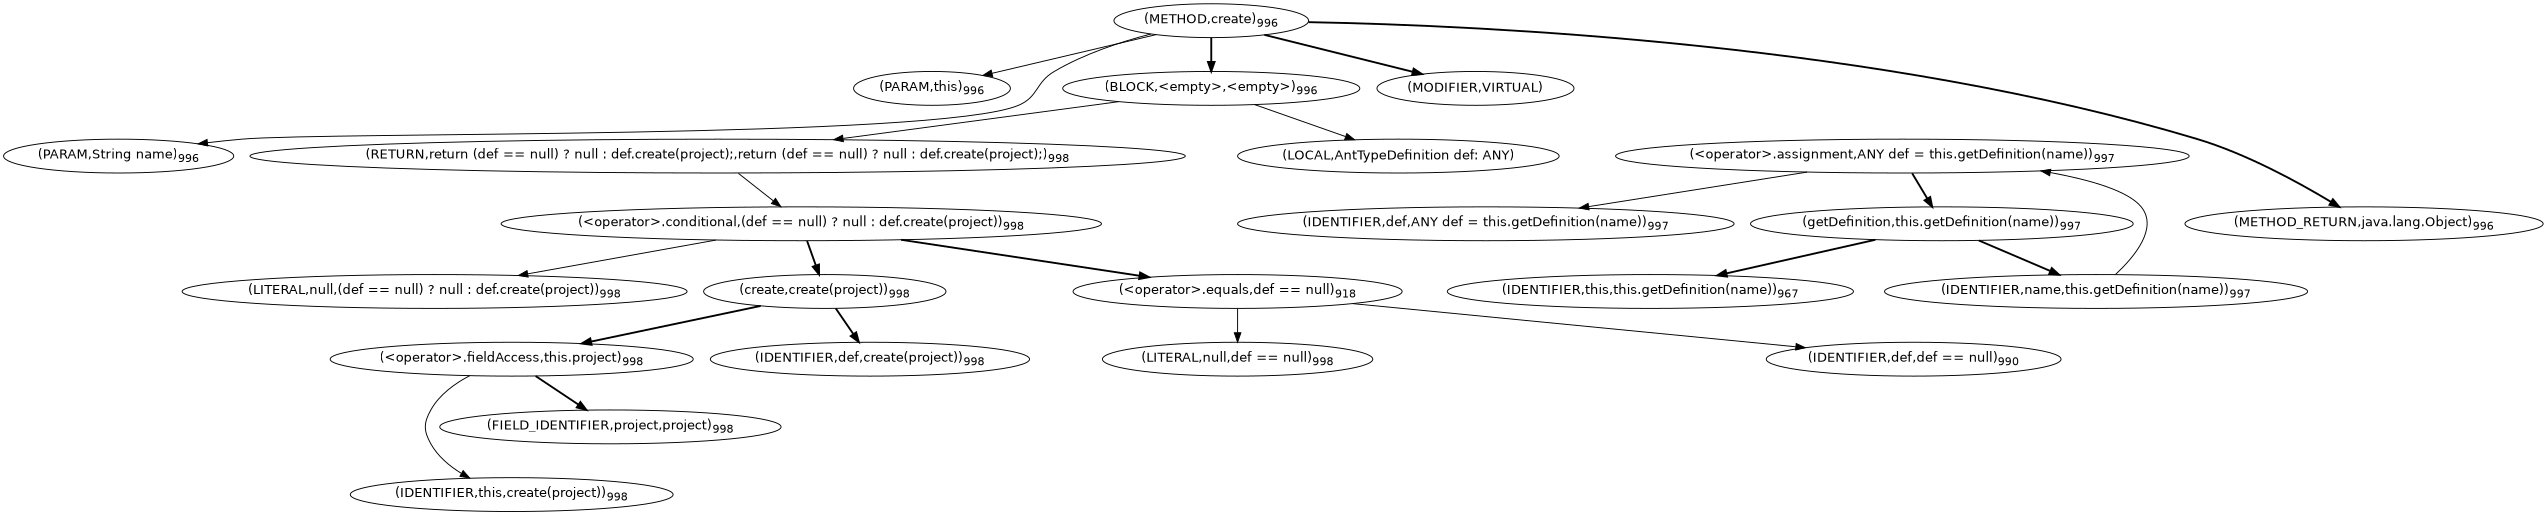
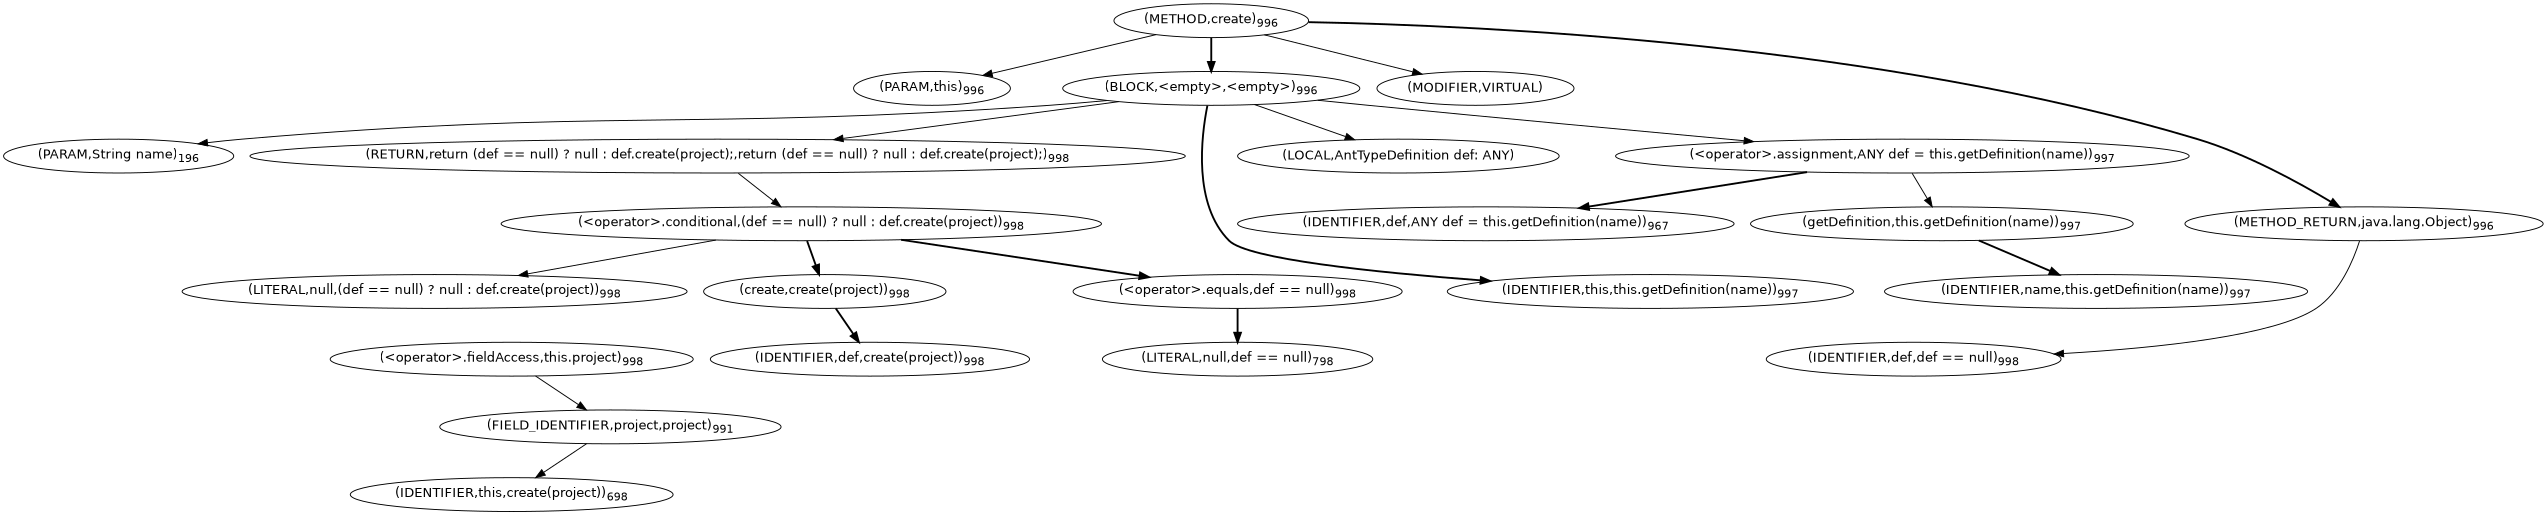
edge "(METHOD,create)" -> "(MODIFIER,VIRTUAL)": style bold -> solid
edge "(METHOD,create)" -> "(PARAM,String name)": now "(BLOCK,<empty>,<empty>)" -> "(PARAM,String name)"
node "(PARAM,String name)": text "996" -> "196"
edge "(<operator>.assignment,ANY def = this.getDefinition(name))" -> "(getDefinition,this.getDefinition(name))": style bold -> solid
edge "(<operator>.assignment,ANY def = this.getDefinition(name))" -> "(IDENTIFIER,def,ANY def = this.getDefinition(name))": style solid -> bold
edge "(IDENTIFIER,name,this.getDefinition(name))" -> "(<operator>.assignment,ANY def = this.getDefinition(name))": now "(BLOCK,<empty>,<empty>)" -> "(<operator>.assignment,ANY def = this.getDefinition(name))"
node "(IDENTIFIER,def,ANY def = this.getDefinition(name))": text "997" -> "967"
edge "(getDefinition,this.getDefinition(name))" -> "(IDENTIFIER,this,this.getDefinition(name))": now "(BLOCK,<empty>,<empty>)" -> "(IDENTIFIER,this,this.getDefinition(name))"
node "(<operator>.equals,def == null)": text "918" -> "998"
node "(IDENTIFIER,this,this.getDefinition(name))": text "967" -> "997"
edge "(<operator>.equals,def == null)" -> "(LITERAL,null,def == null)": style solid -> bold
edge "(create,create(project))" -> "(<operator>.fieldAccess,this.project)": removed
edge "(<operator>.equals,def == null)" -> "(IDENTIFIER,def,def == null)": now "(METHOD_RETURN,java.lang.Object)" -> "(IDENTIFIER,def,def == null)"
node "(LITERAL,null,def == null)": text "998" -> "798"
node "(IDENTIFIER,def,def == null)": text "990" -> "998"
edge "(<operator>.fieldAccess,this.project)" -> "(FIELD_IDENTIFIER,project,project)": style bold -> solid
edge "(<operator>.fieldAccess,this.project)" -> "(IDENTIFIER,this,create(project))": now "(FIELD_IDENTIFIER,project,project)" -> "(IDENTIFIER,this,create(project))"
node "(FIELD_IDENTIFIER,project,project)": text "998" -> "991"
node "(IDENTIFIER,this,create(project))": text "998" -> "698"
